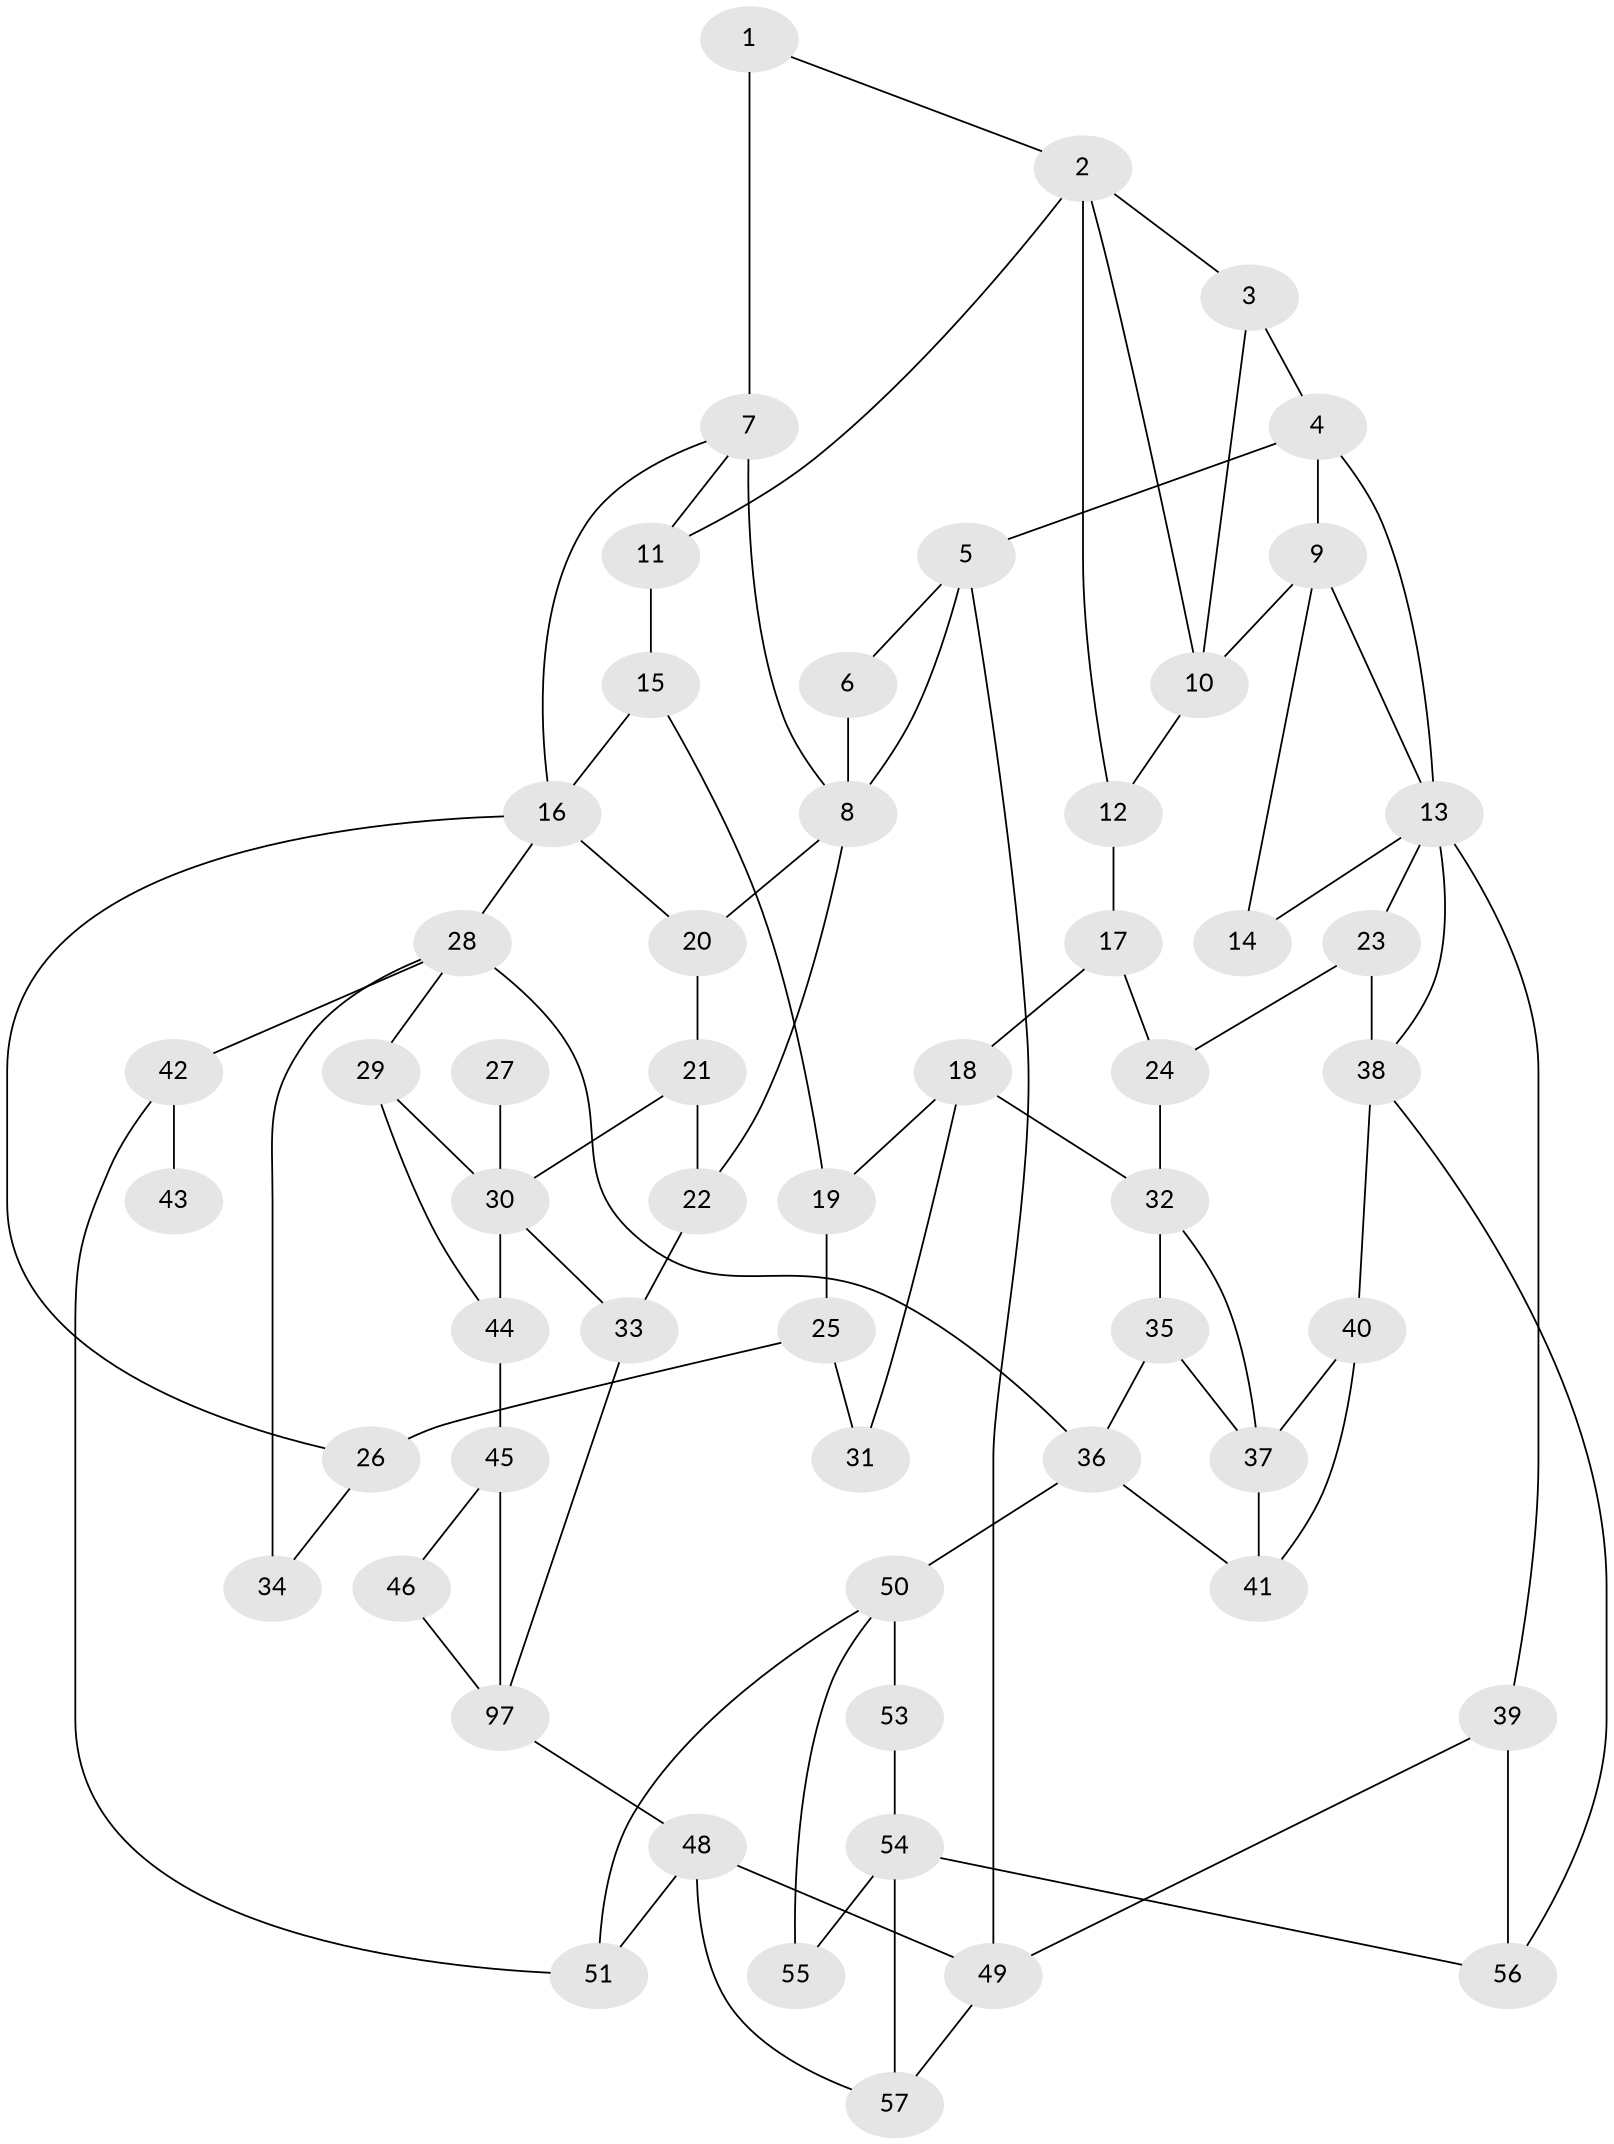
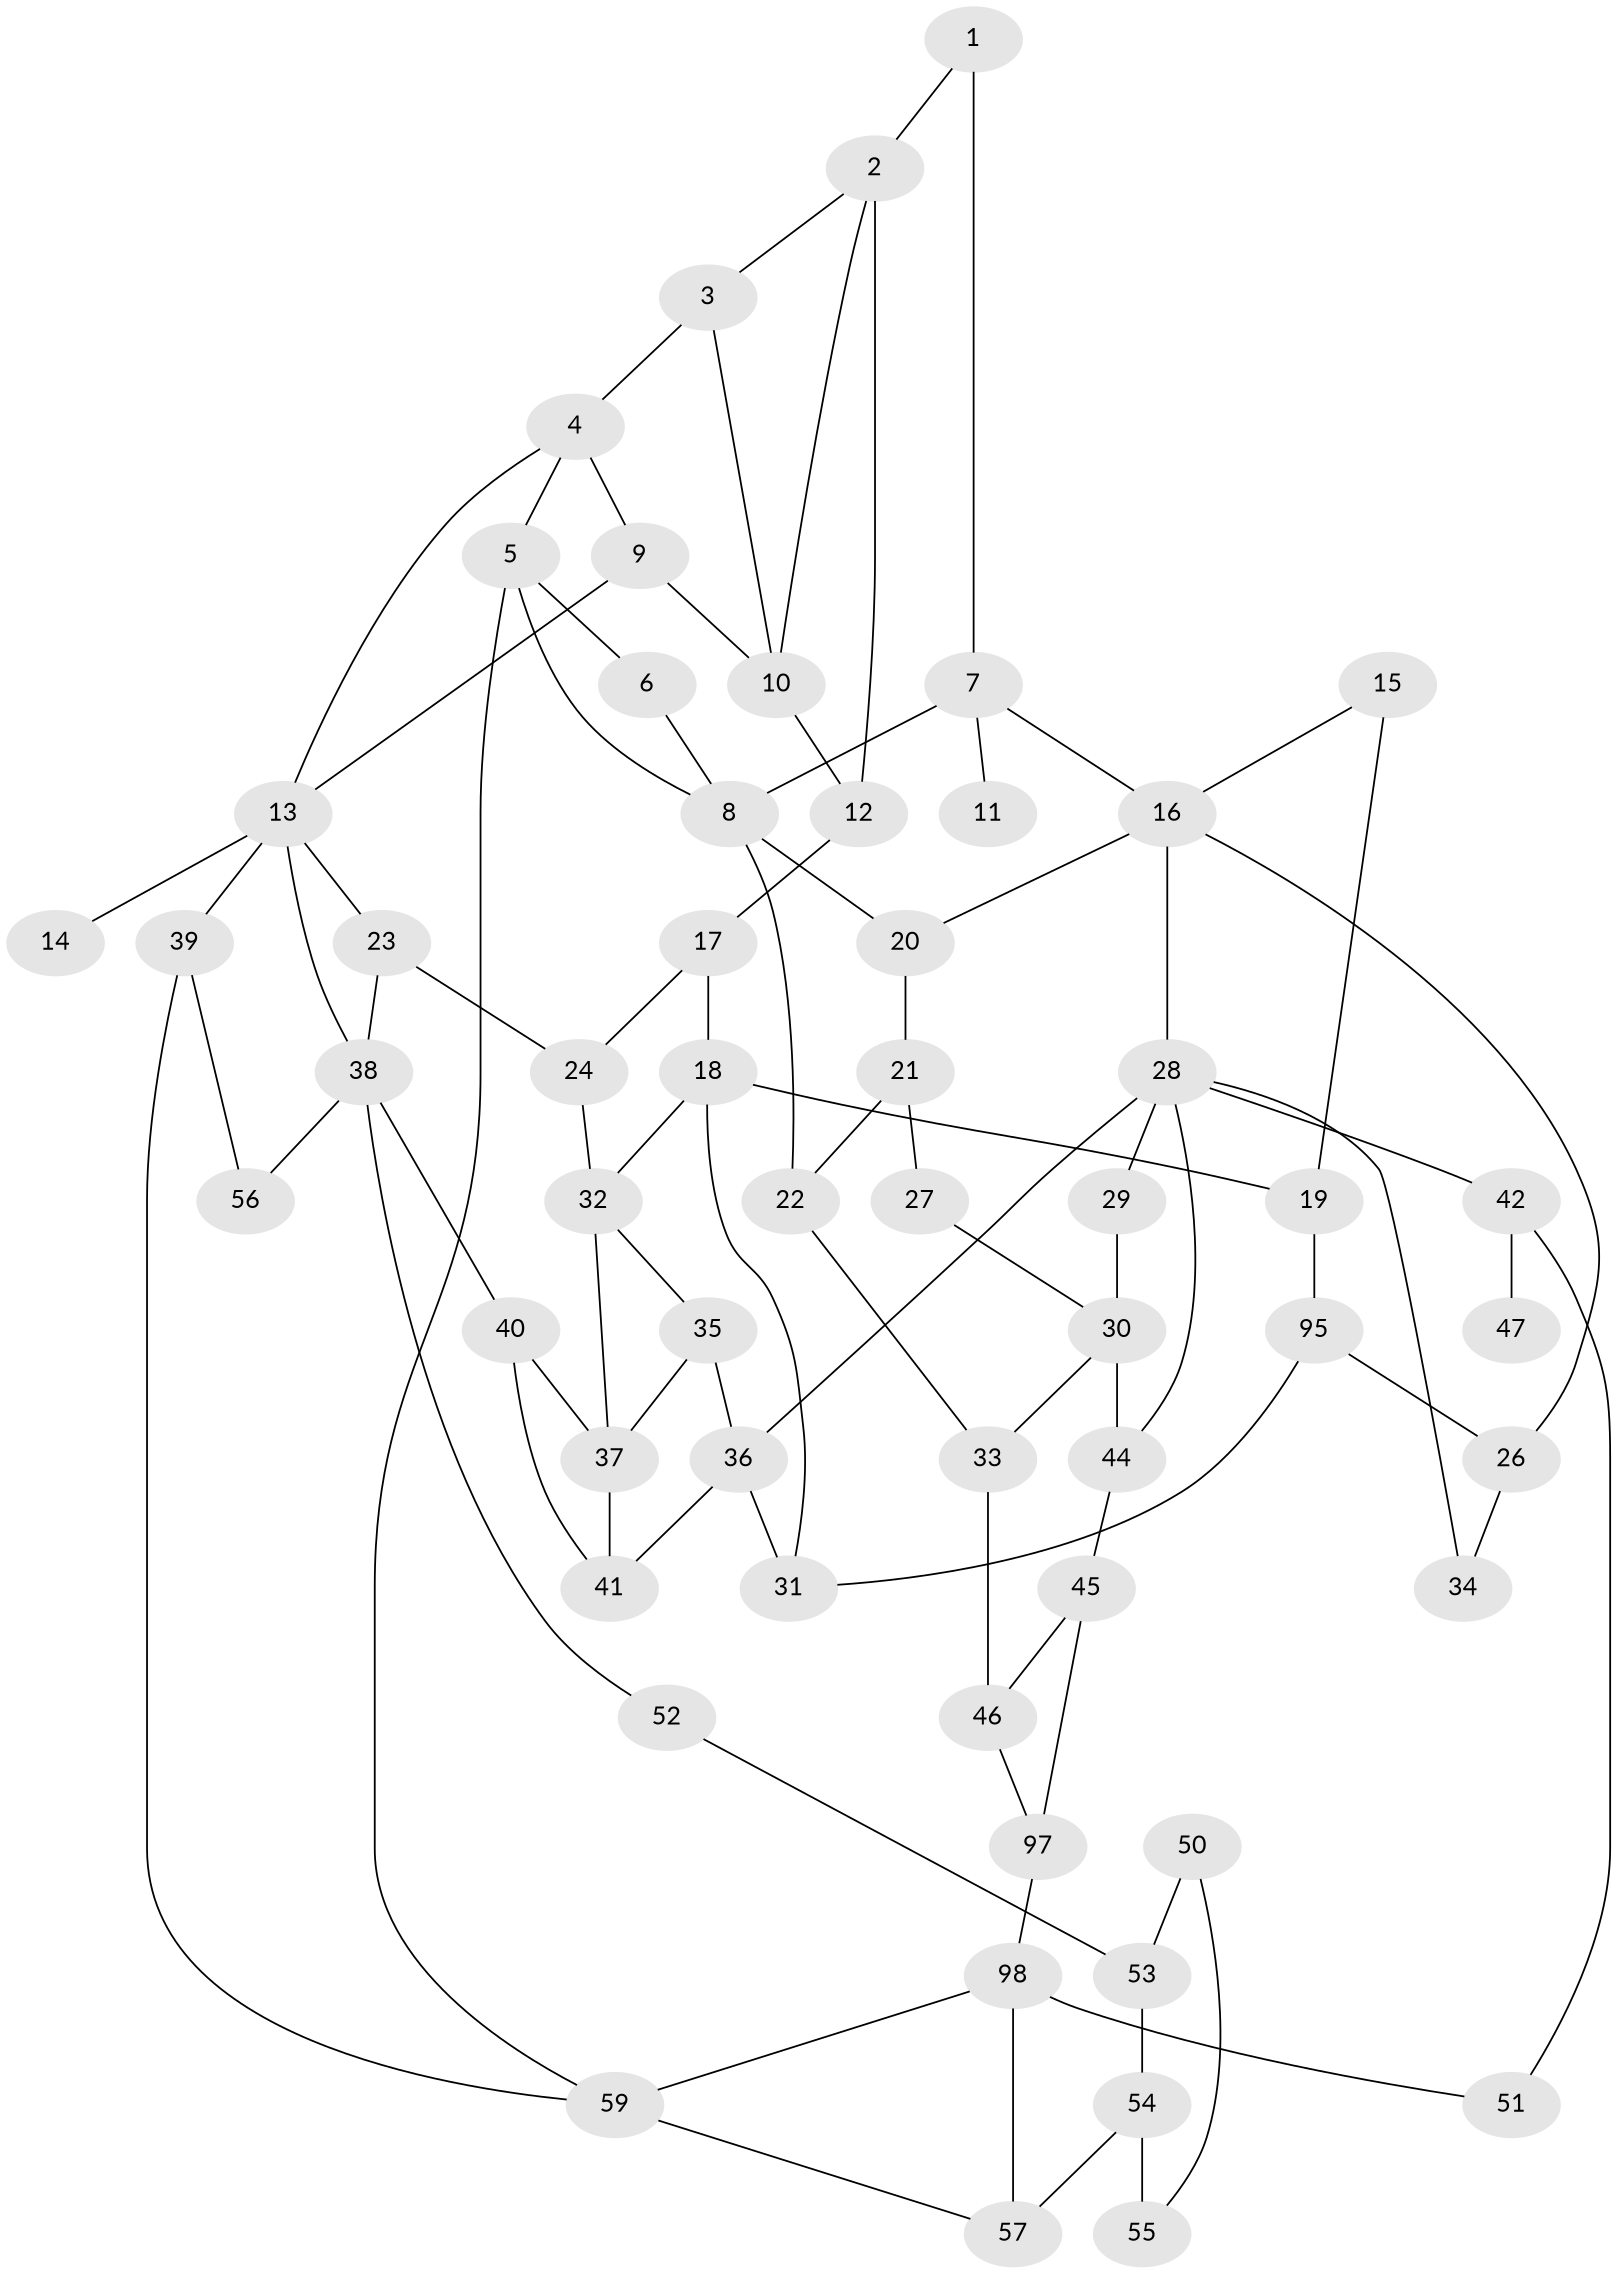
edge "2" -- "11": removed
edge "11" -- "15": removed
edge "9" -- "14": removed
edge "21" -- "30": now "21" -- "27"
node "43": label "43" -> "47"
edge "29" -- "44": now "28" -- "44"
node "25": label "25" -> "95"
edge "36" -- "50": now "36" -- "31"
edge "33" -- "97": now "33" -- "46"
node "52": added
edge "50" -- "51": removed
node "48": label "48" -> "98"
edge "54" -- "56": removed
node "49": label "49" -> "59"
